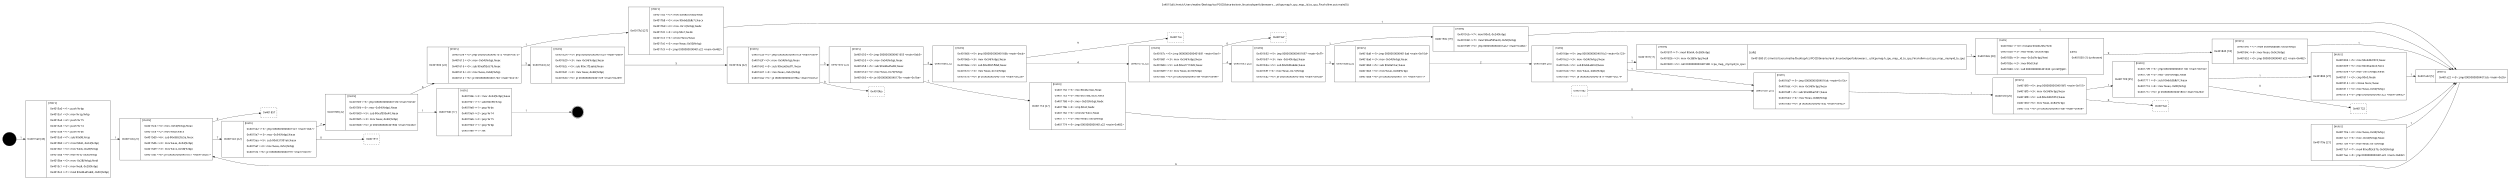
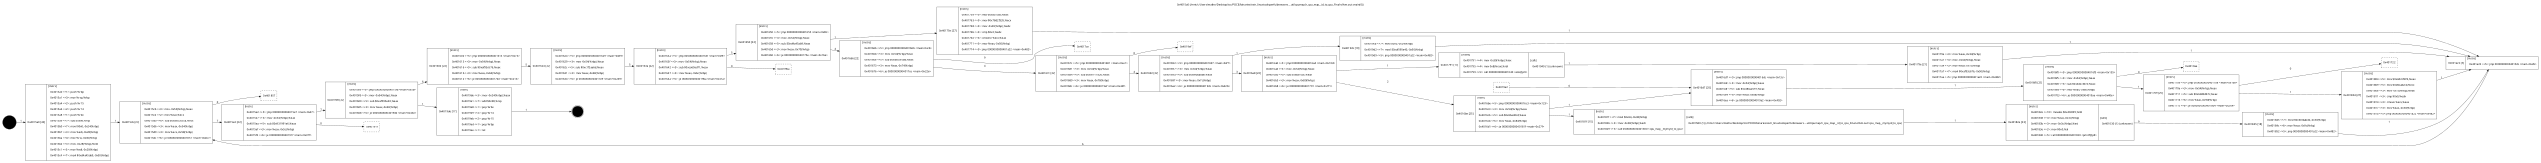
node "0x4017b3 [27]": removed
node "0x401791 [13]": added
